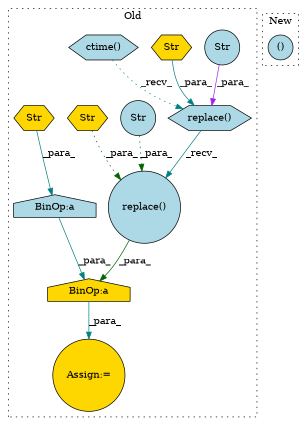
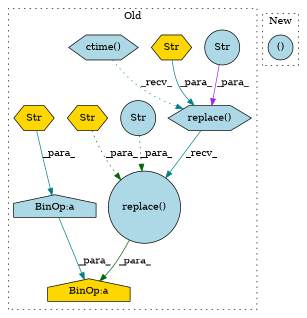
node "Assign:=": removed
